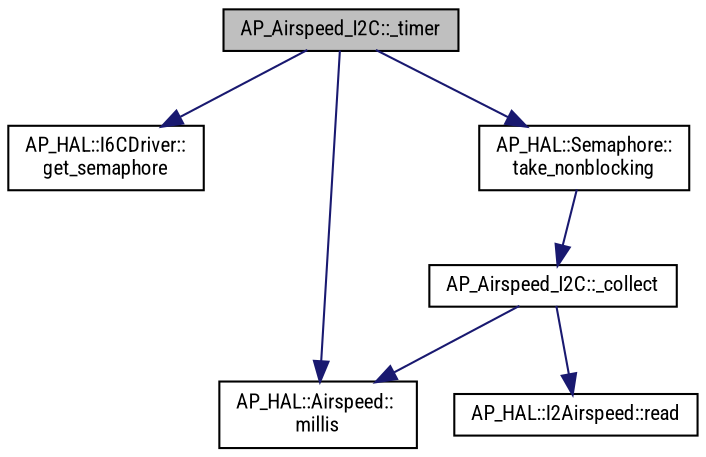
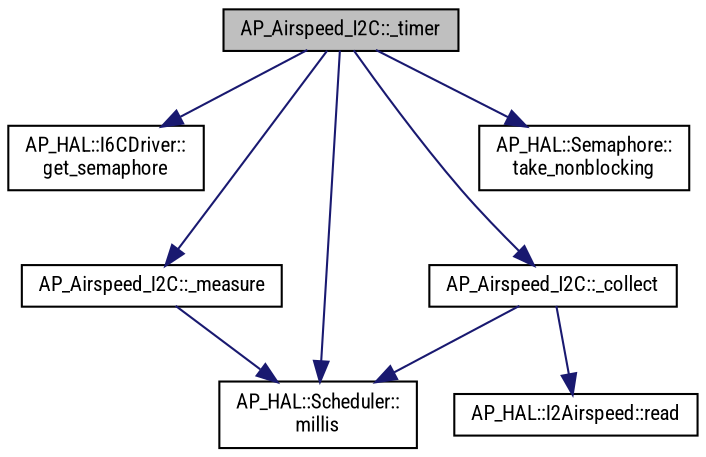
edge "AP_HAL::Semaphore:: take_nonblocking" -> "AP_Airspeed_I2C::_collect": now "AP_Airspeed_I2C::_timer" -> "AP_Airspeed_I2C::_collect"
node "AP_Airspeed_I2C::_measure": added
node "AP_HAL::Airspeed:: millis": label "AP_HAL::Airspeed:: millis" -> "AP_HAL::Scheduler:: millis"
